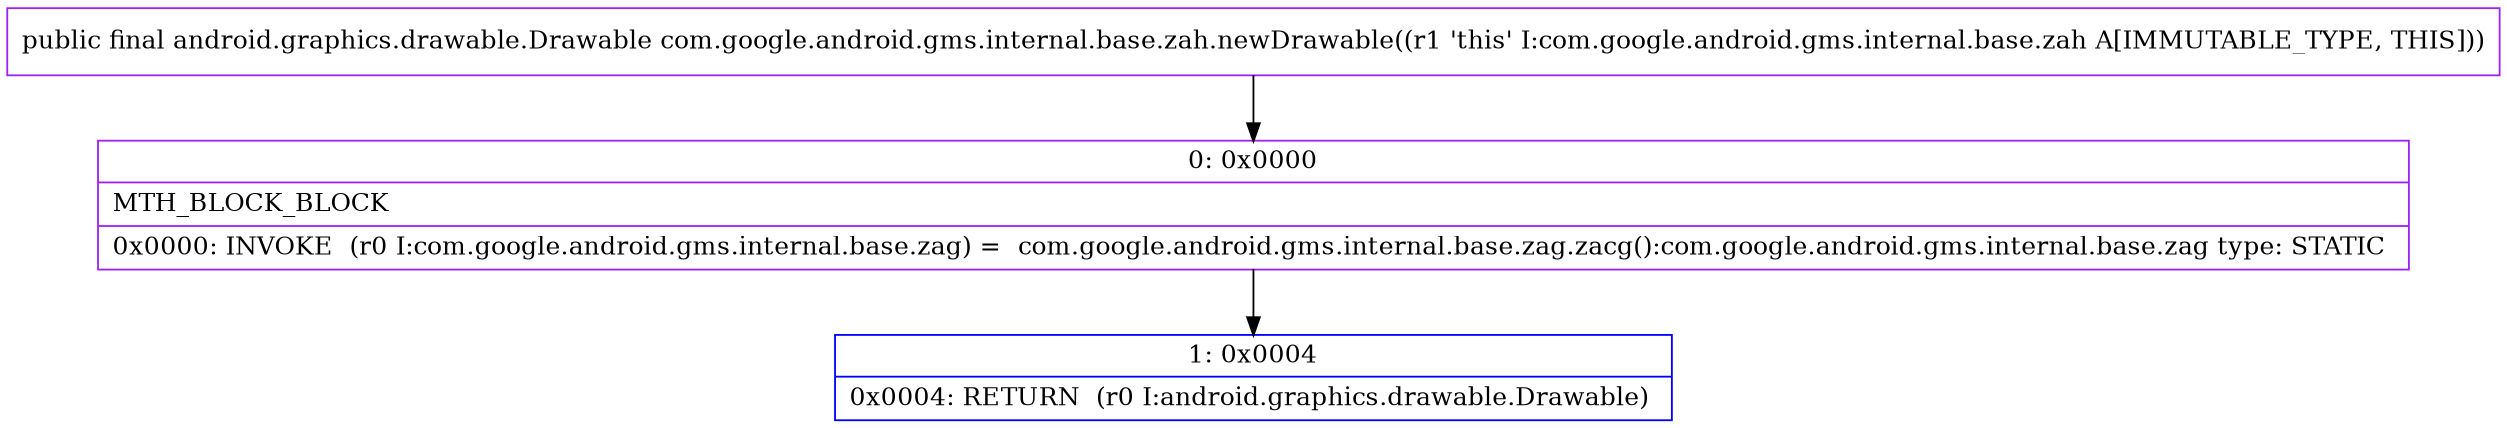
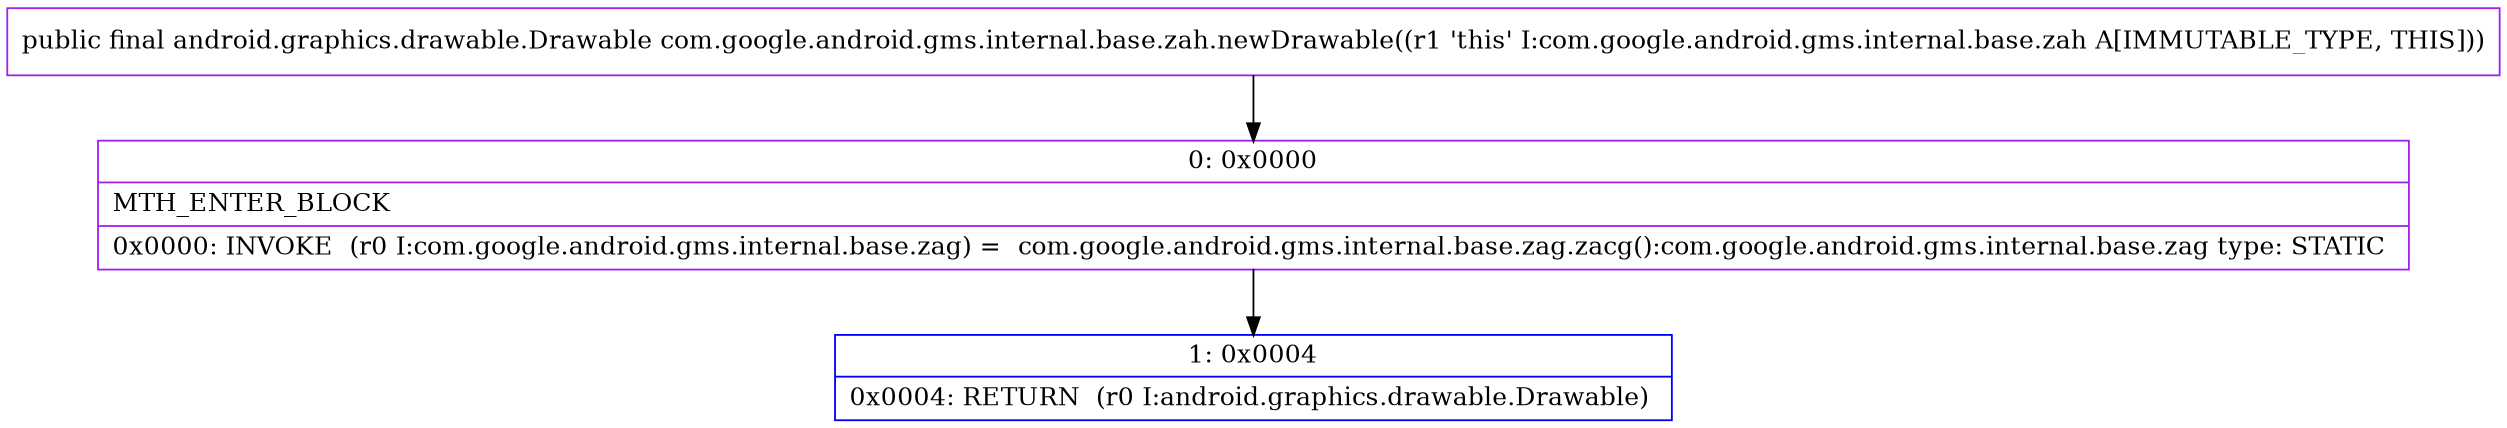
node "0: 0x0000": text "MTH_BLOCK_BLOCK" -> "MTH_ENTER_BLOCK"
